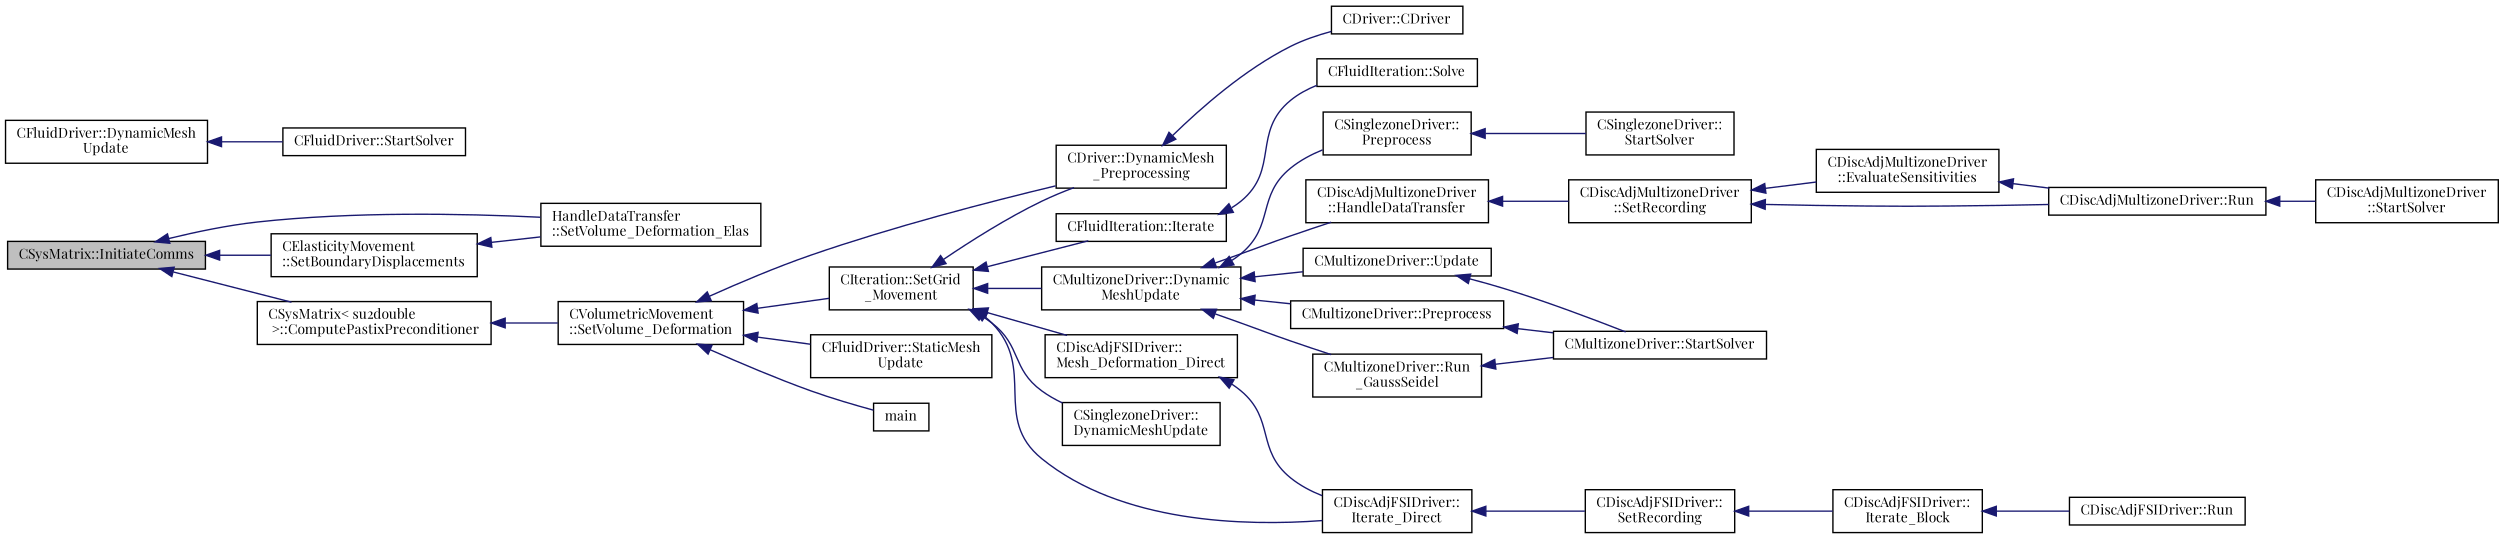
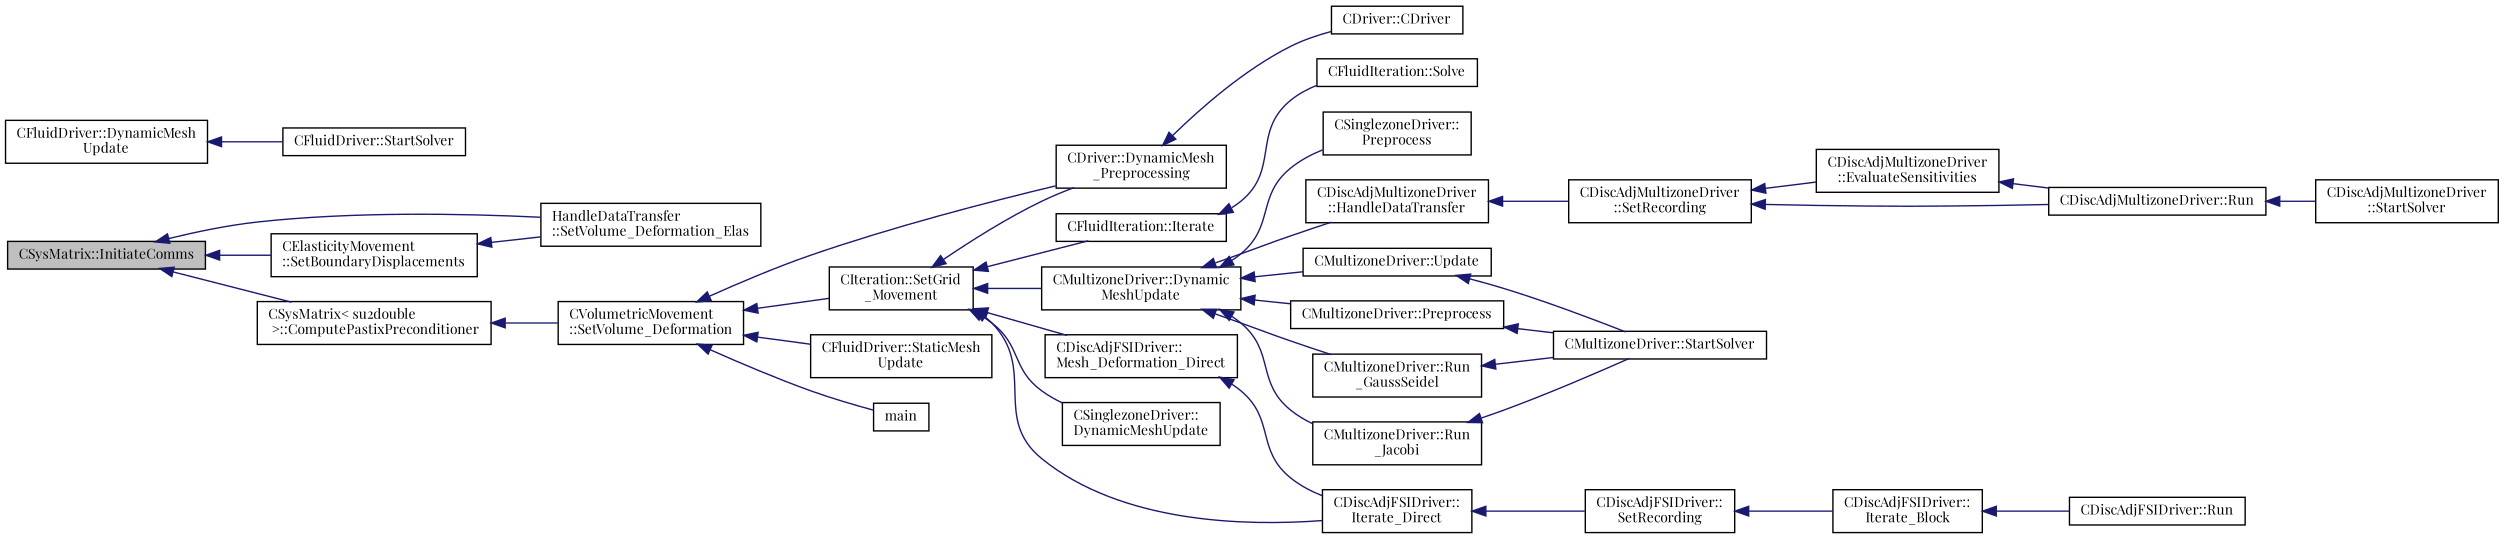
node "CSinglezoneDriver:: StartSolver": removed
node "CMultizoneDriver::Run _Jacobi": added
